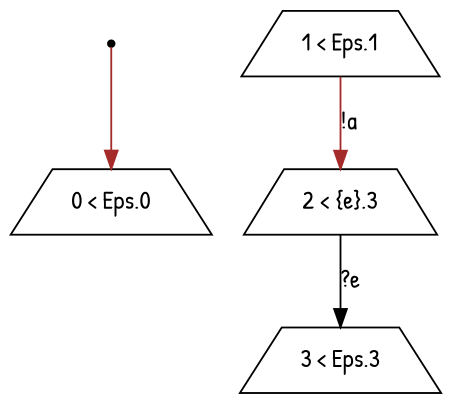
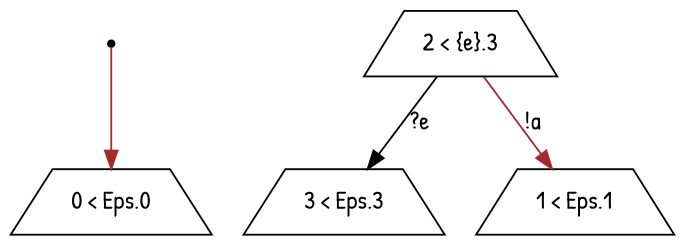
edge "1 < Eps.1" -> "2 < {e}.3": reversed
